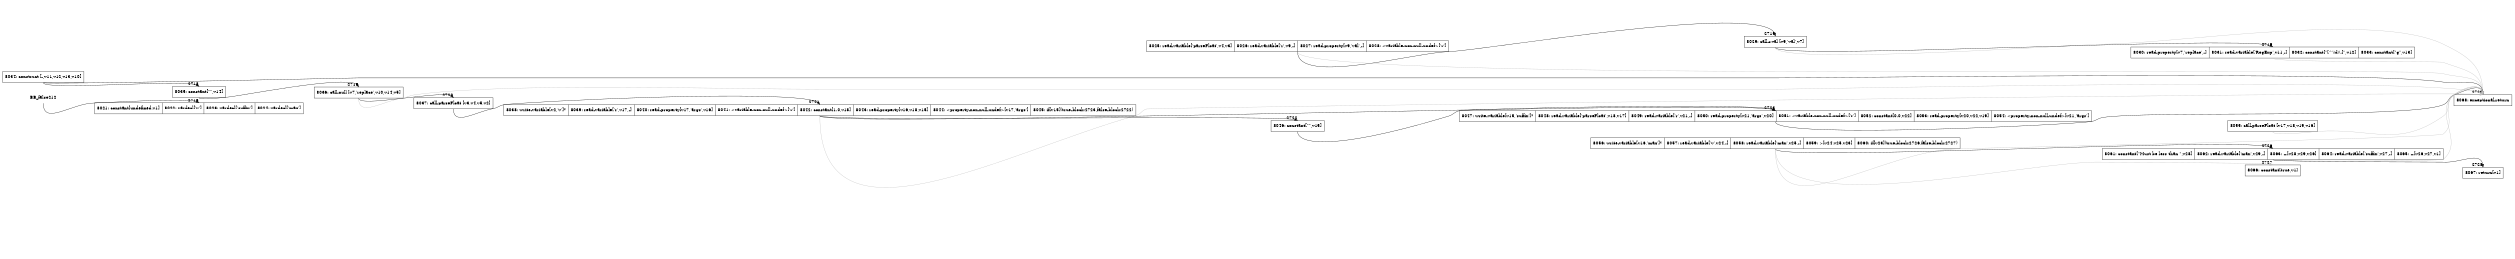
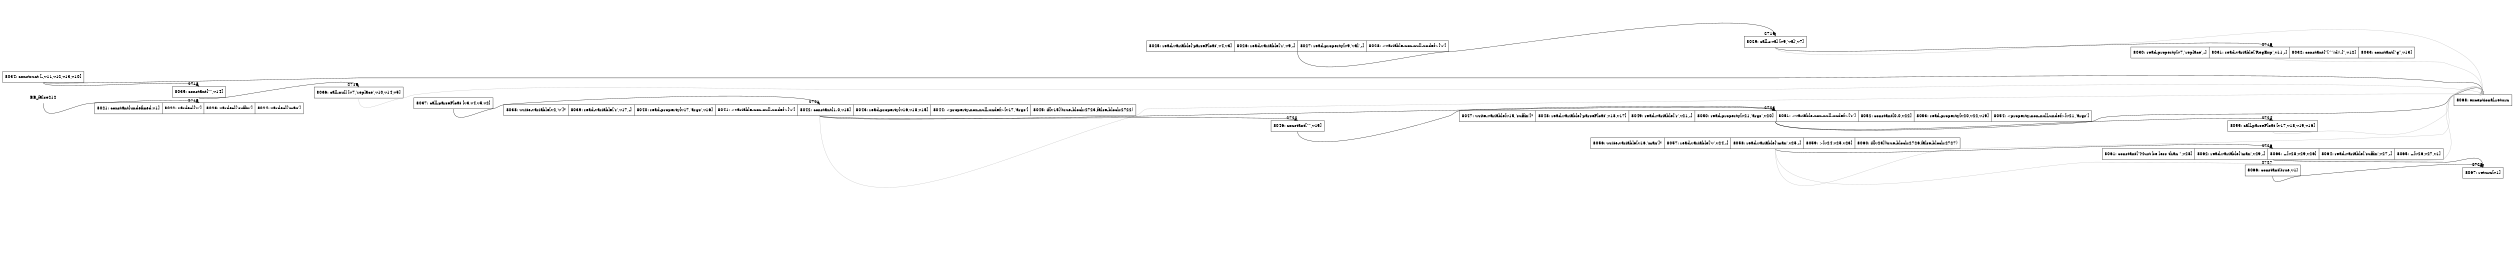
edge "8025: read-variable['parseFloat',v4,v3]" -> "8068: exceptional-return": removed
edge "8036: call-null [v7,'replace',v10,v14,v5]" -> "8037: call-parseFloat [v3,v4,v5,v2]": removed
edge "8047: write-variable[v15,'suffix']*" -> "8055: call-parseFloat [v17,v18,v19,v16]": added
edge "8066: constant[true,v1]" -> "8067: return[v1]": added
